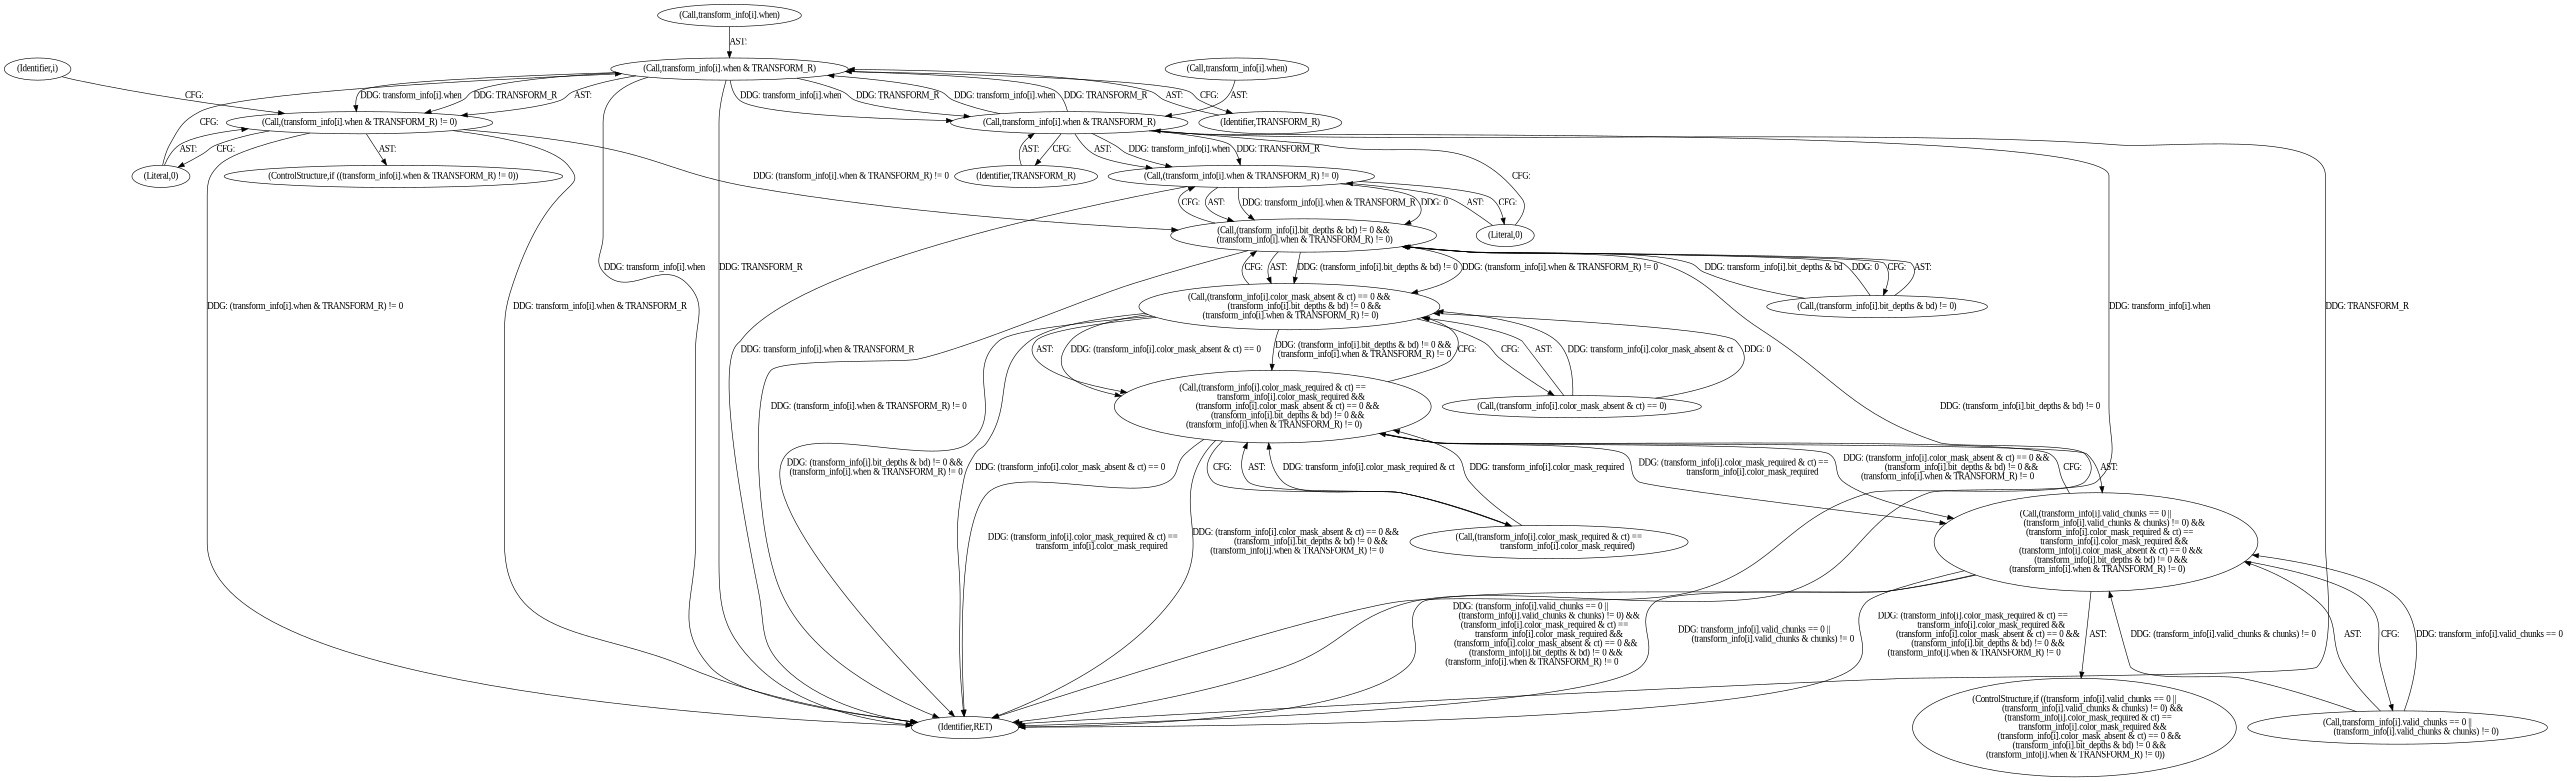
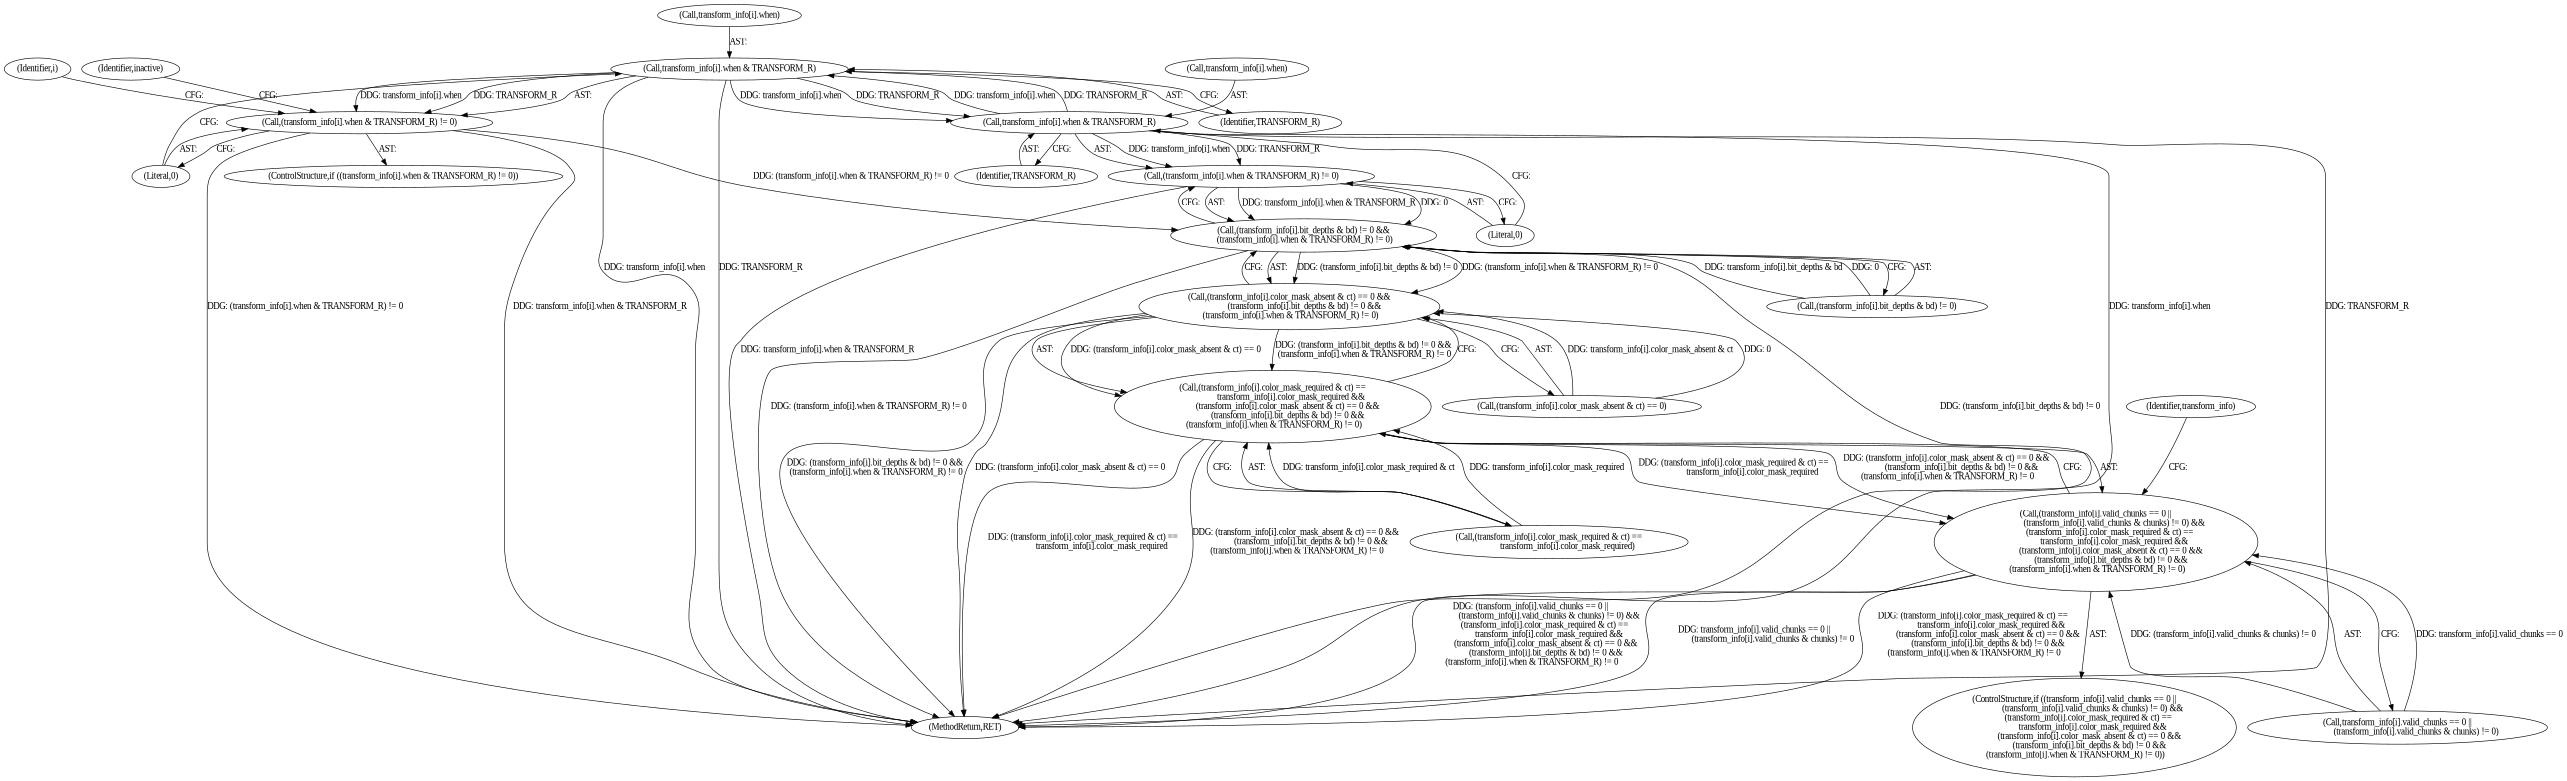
node "(Identifier,inactive)": added
node "(Identifier,transform_info)": added
node "(Identifier,RET)": label "(Identifier,RET)" -> "(MethodReturn,RET)"
